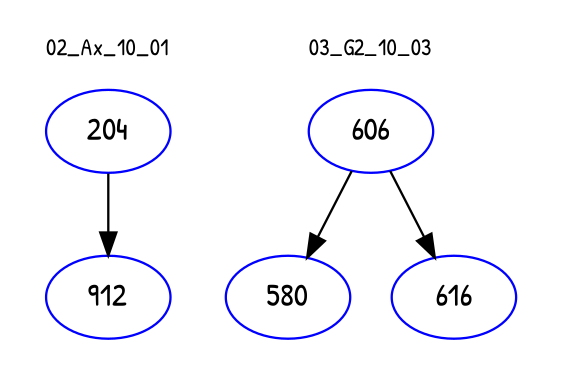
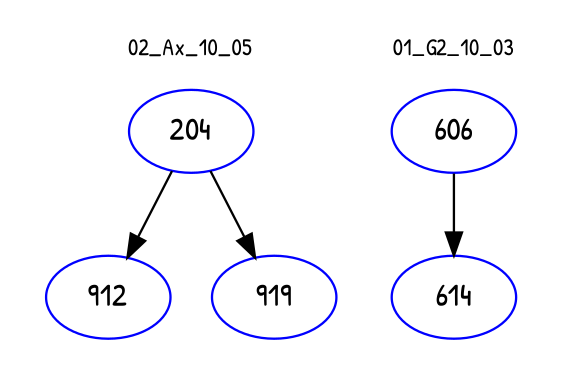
cluster "02_Ax_10_01": label "02_Ax_10_01" -> "02_Ax_10_05"
cluster "03_G2_10_03": label "03_G2_10_03" -> "01_G2_10_03"
node "919": added
node "580": removed
node "616": label "616" -> "614"
